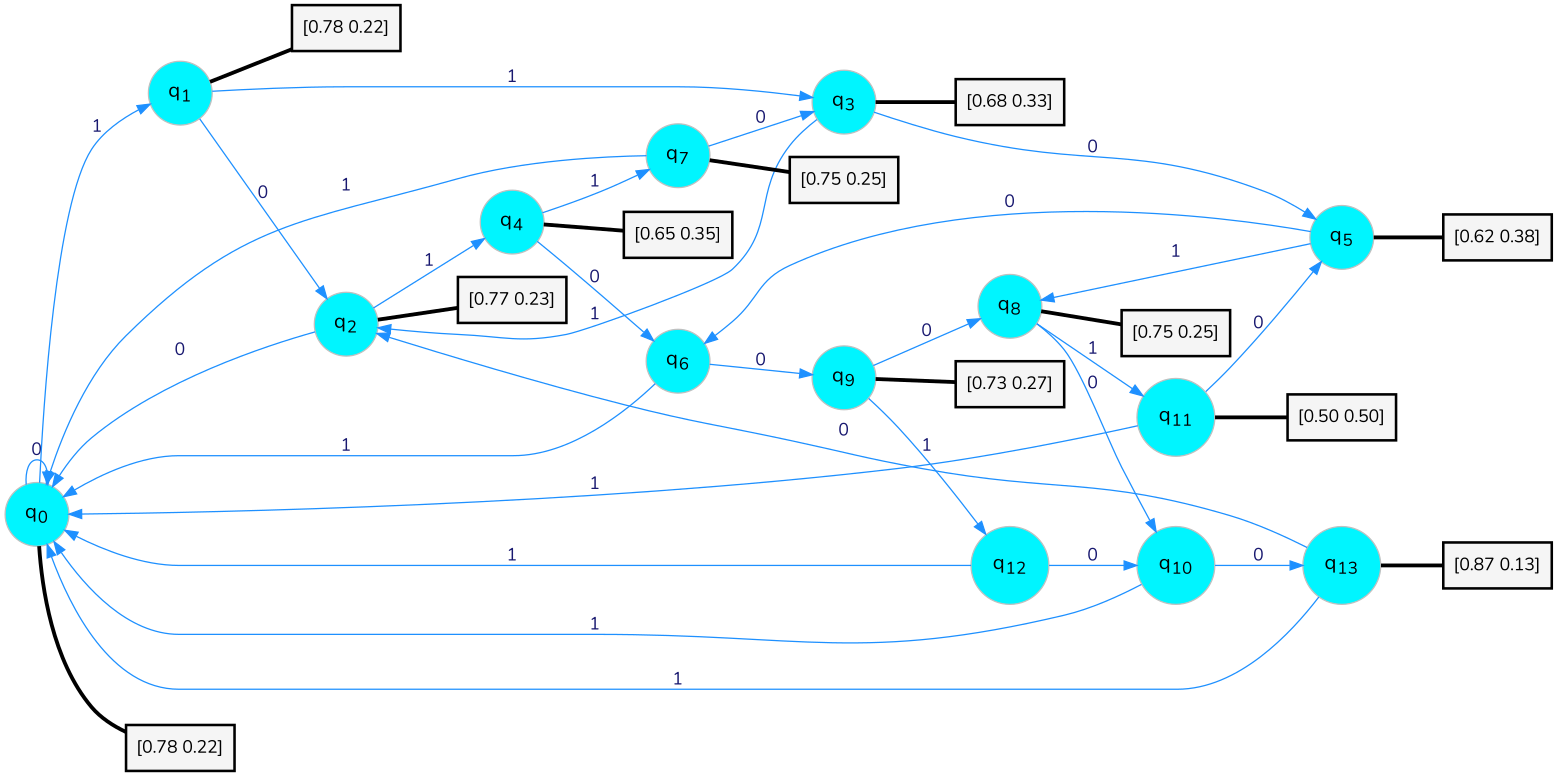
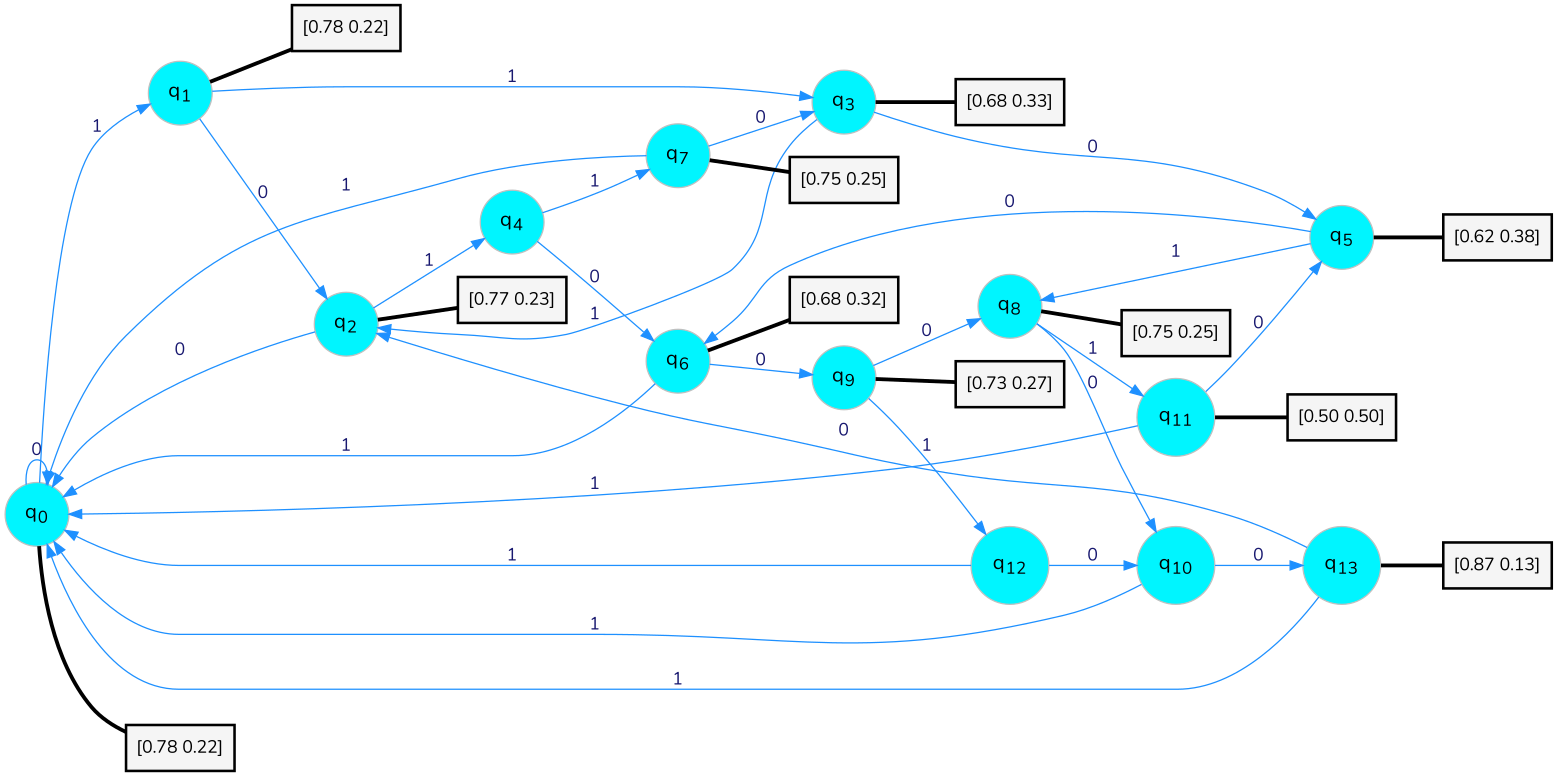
node "[0.65 0.35]": removed
node "[0.68 0.32]": added
